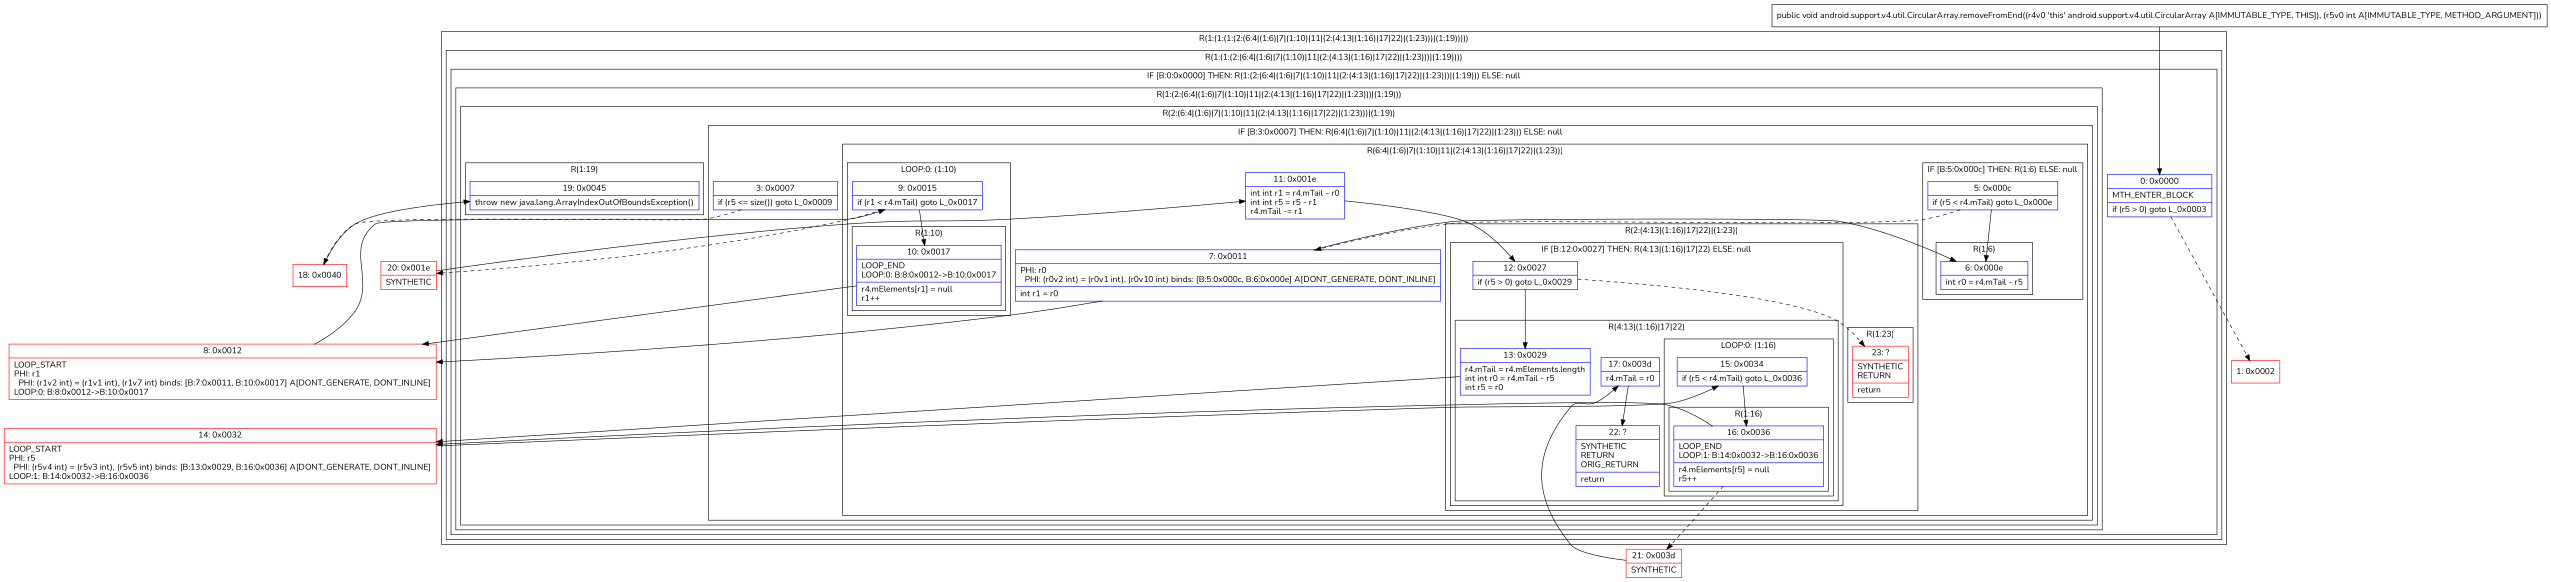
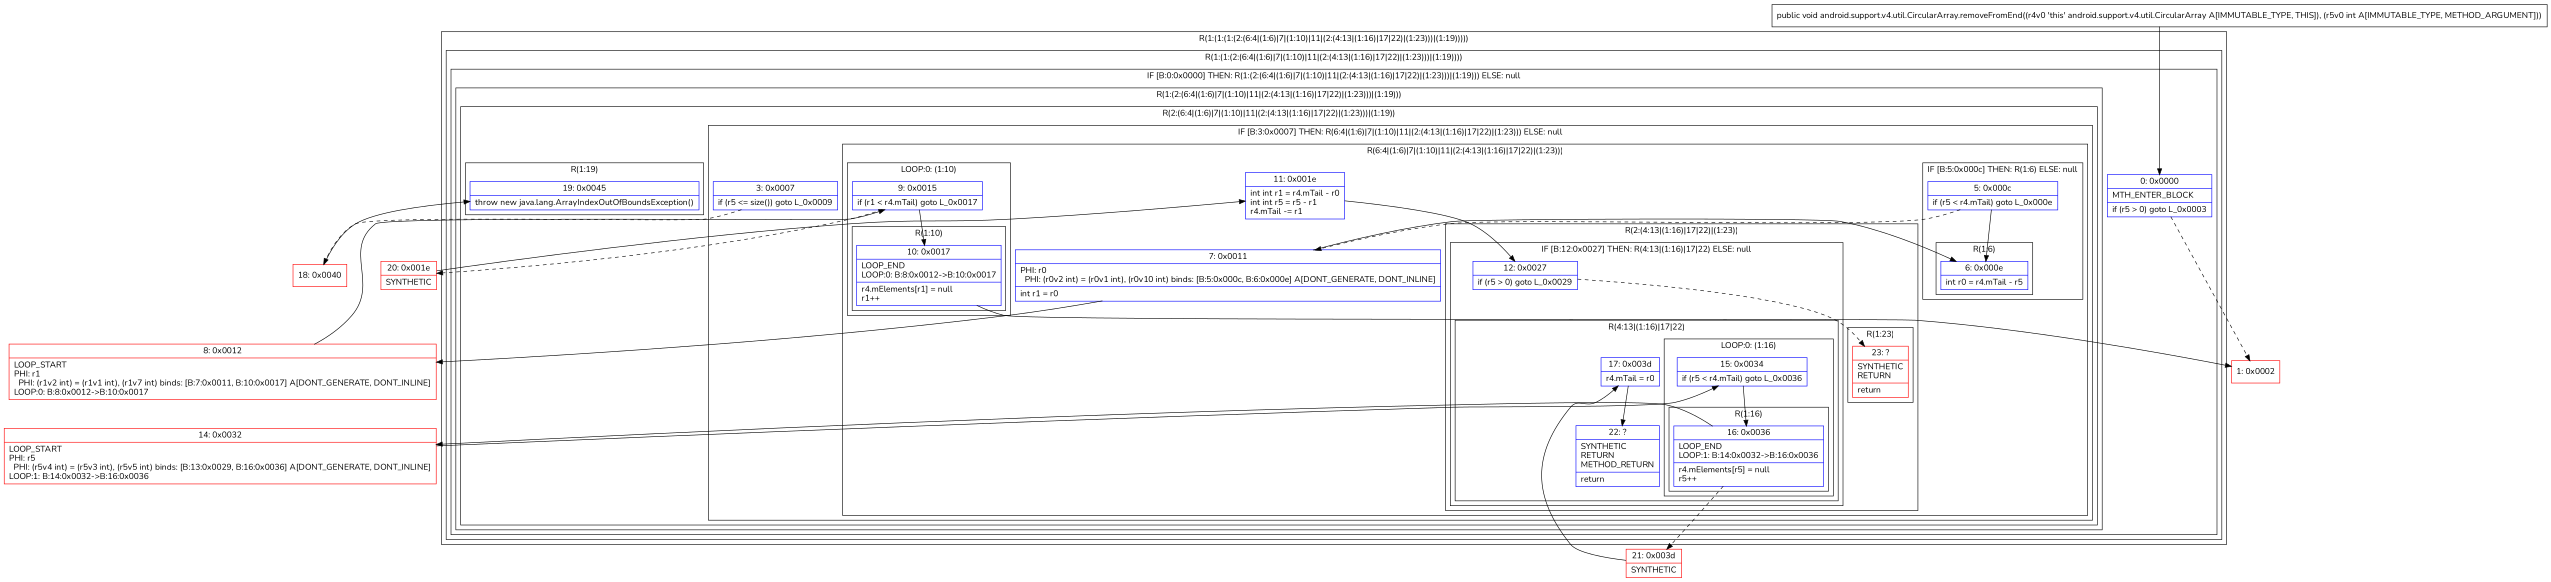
edge "10: 0x0017" -> "8: 0x0012": now "10: 0x0017" -> "1: 0x0002"
node "13: 0x0029": removed
node "22: ?": text "ORIG_RETURN" -> "METHOD_RETURN"
